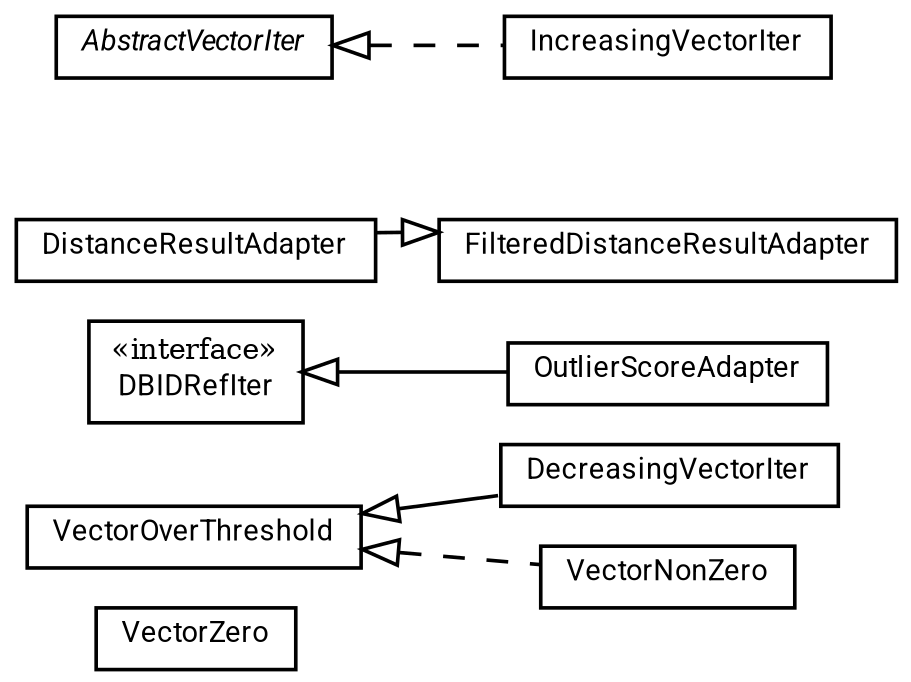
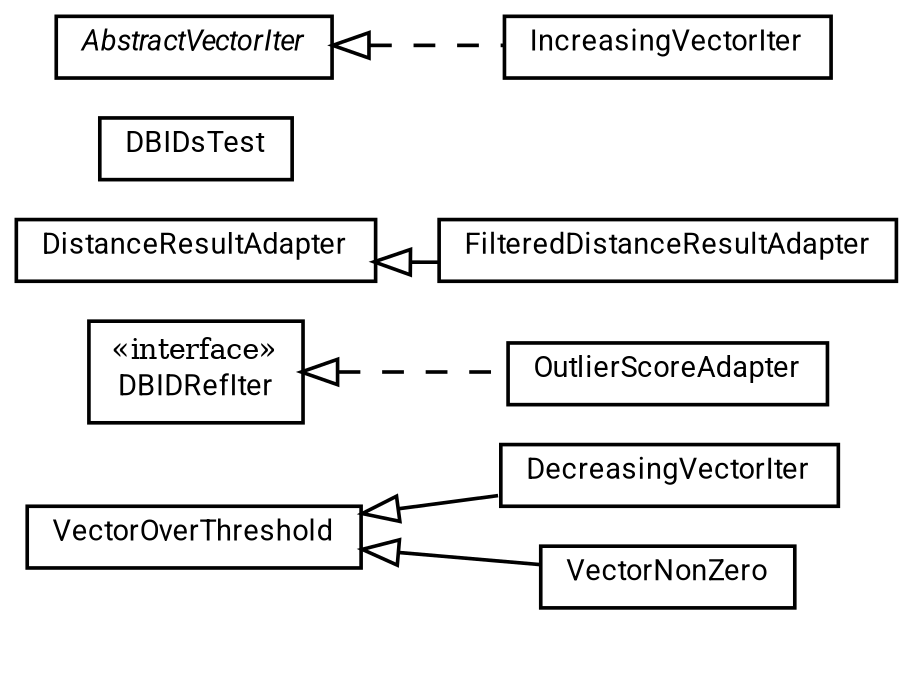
node "DBIDsTest": added
edge "DistanceResultAdapter" -> "FilteredDistanceResultAdapter": reversed
edge "OutlierScoreAdapter" -> "DBIDRefIter": style solid -> dashed
edge "VectorNonZero" -> "VectorOverThreshold": style dashed -> solid
node "VectorZero": removed
